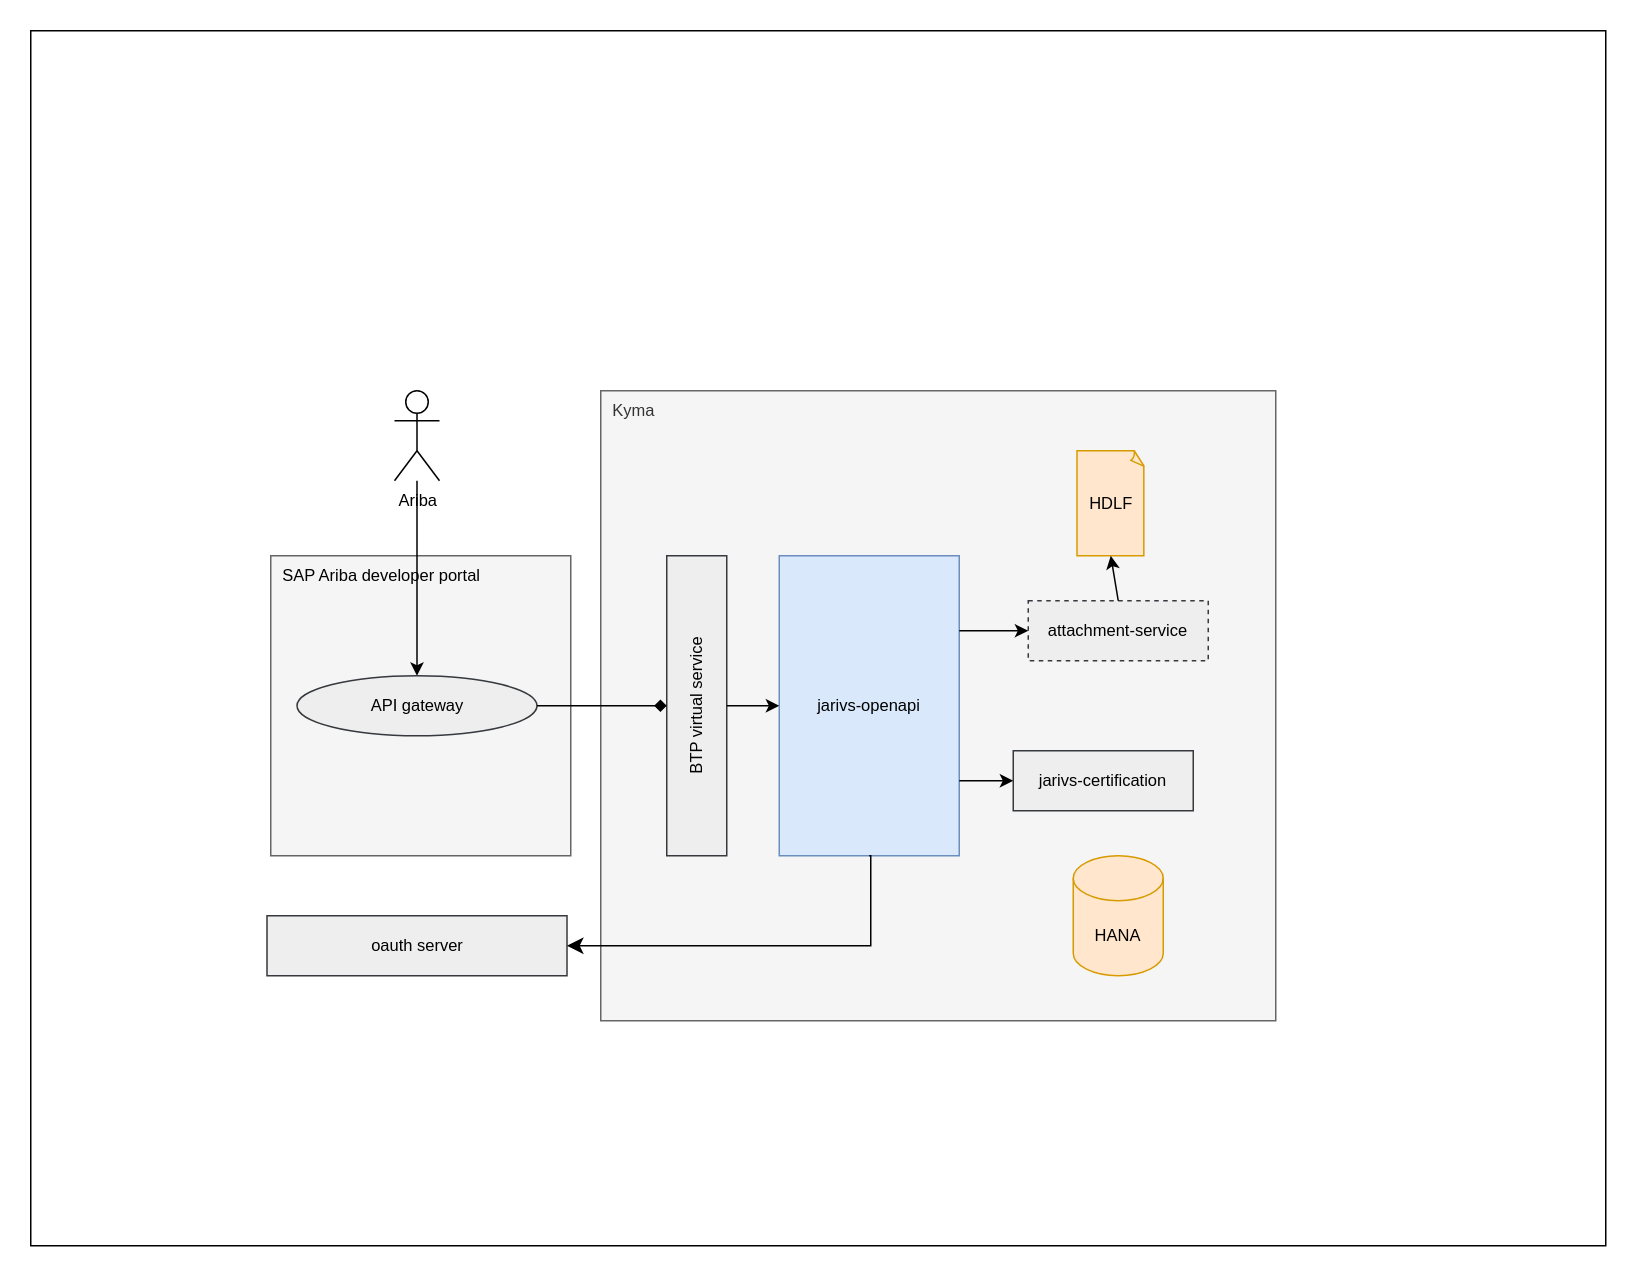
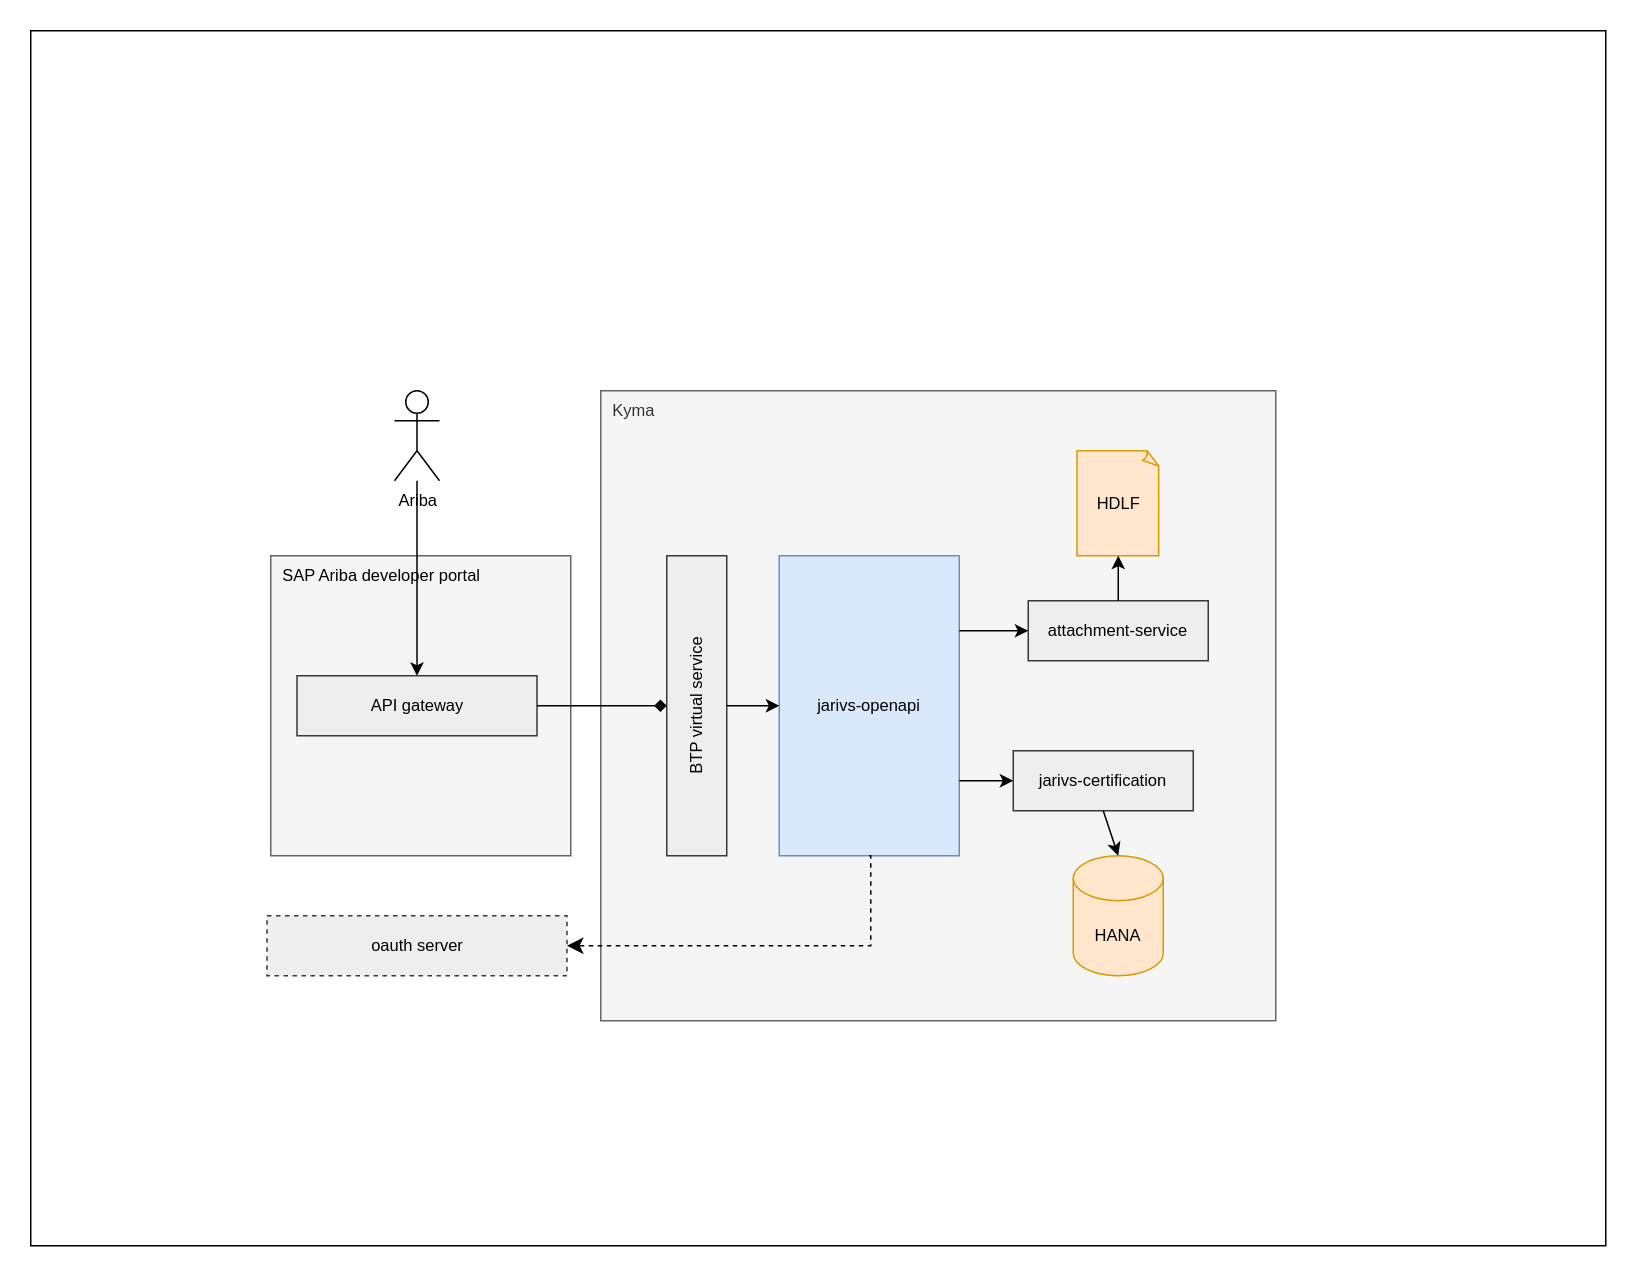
node "HDLF": size 68x105 -> 83x105
node "attachment-service": style dashed -> solid
node "API gateway": shape ellipse -> rectangle
edge "jarivs-certification" -> "HANA": added
node "oauth server": style solid -> dashed
edge "jarivs-openapi" -> "oauth server": style solid -> dashed
